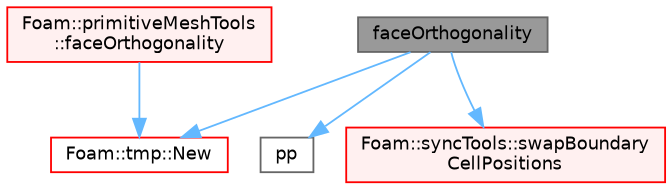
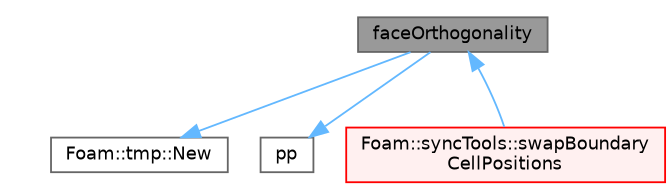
node "Foam::primitiveMeshTools ::faceOrthogonality": removed
edge "faceOrthogonality" -> "Foam::syncTools::swapBoundary CellPositions": reversed
node "Foam::tmp::New": color red -> grey40
